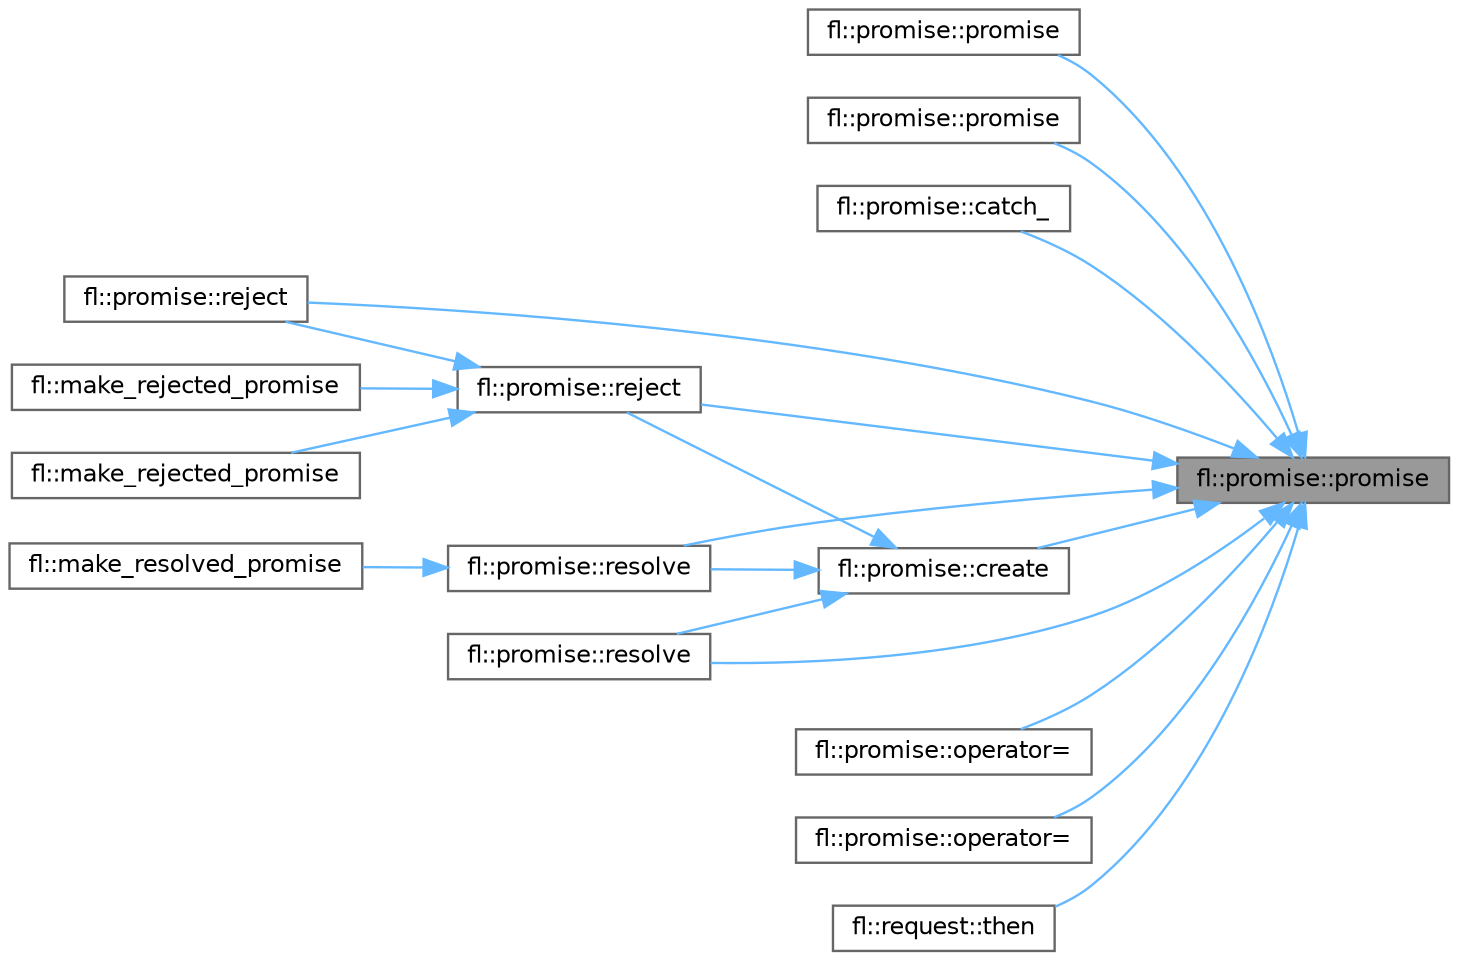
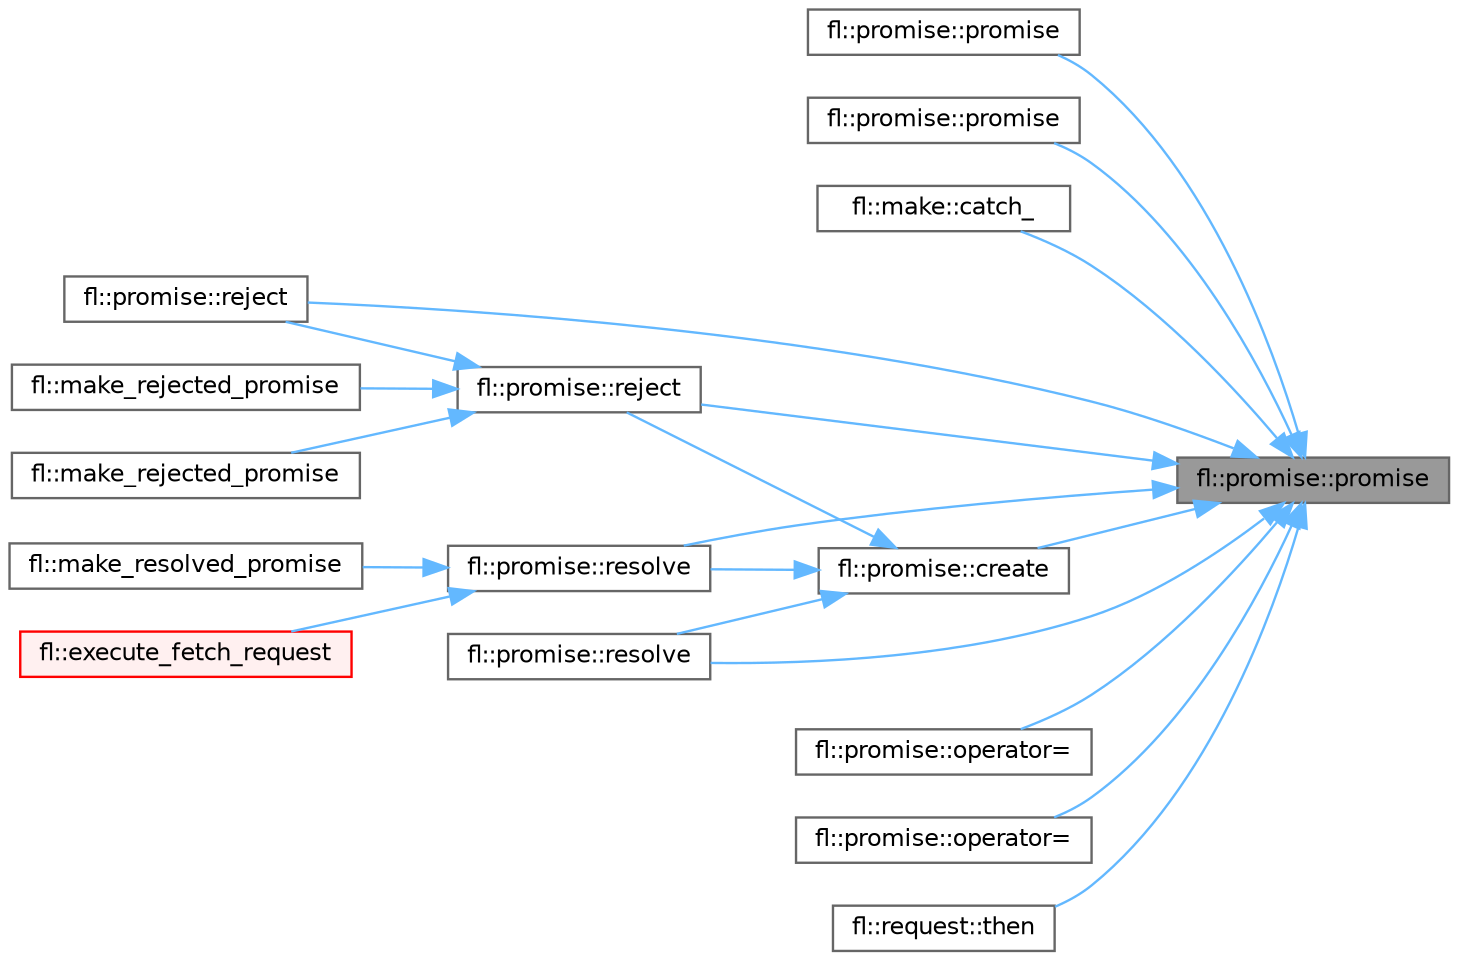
node "fl::promise::catch_": label "fl::promise::catch_" -> "fl::make::catch_"
node "fl::execute_fetch_request": added
